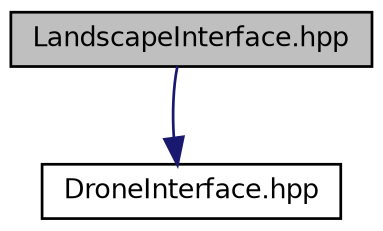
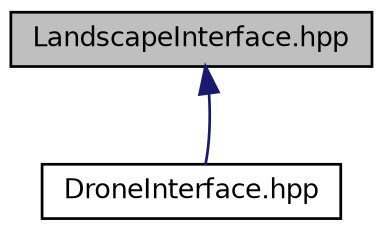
edge "LandscapeInterface.hpp" -> "DroneInterface.hpp": reversed
